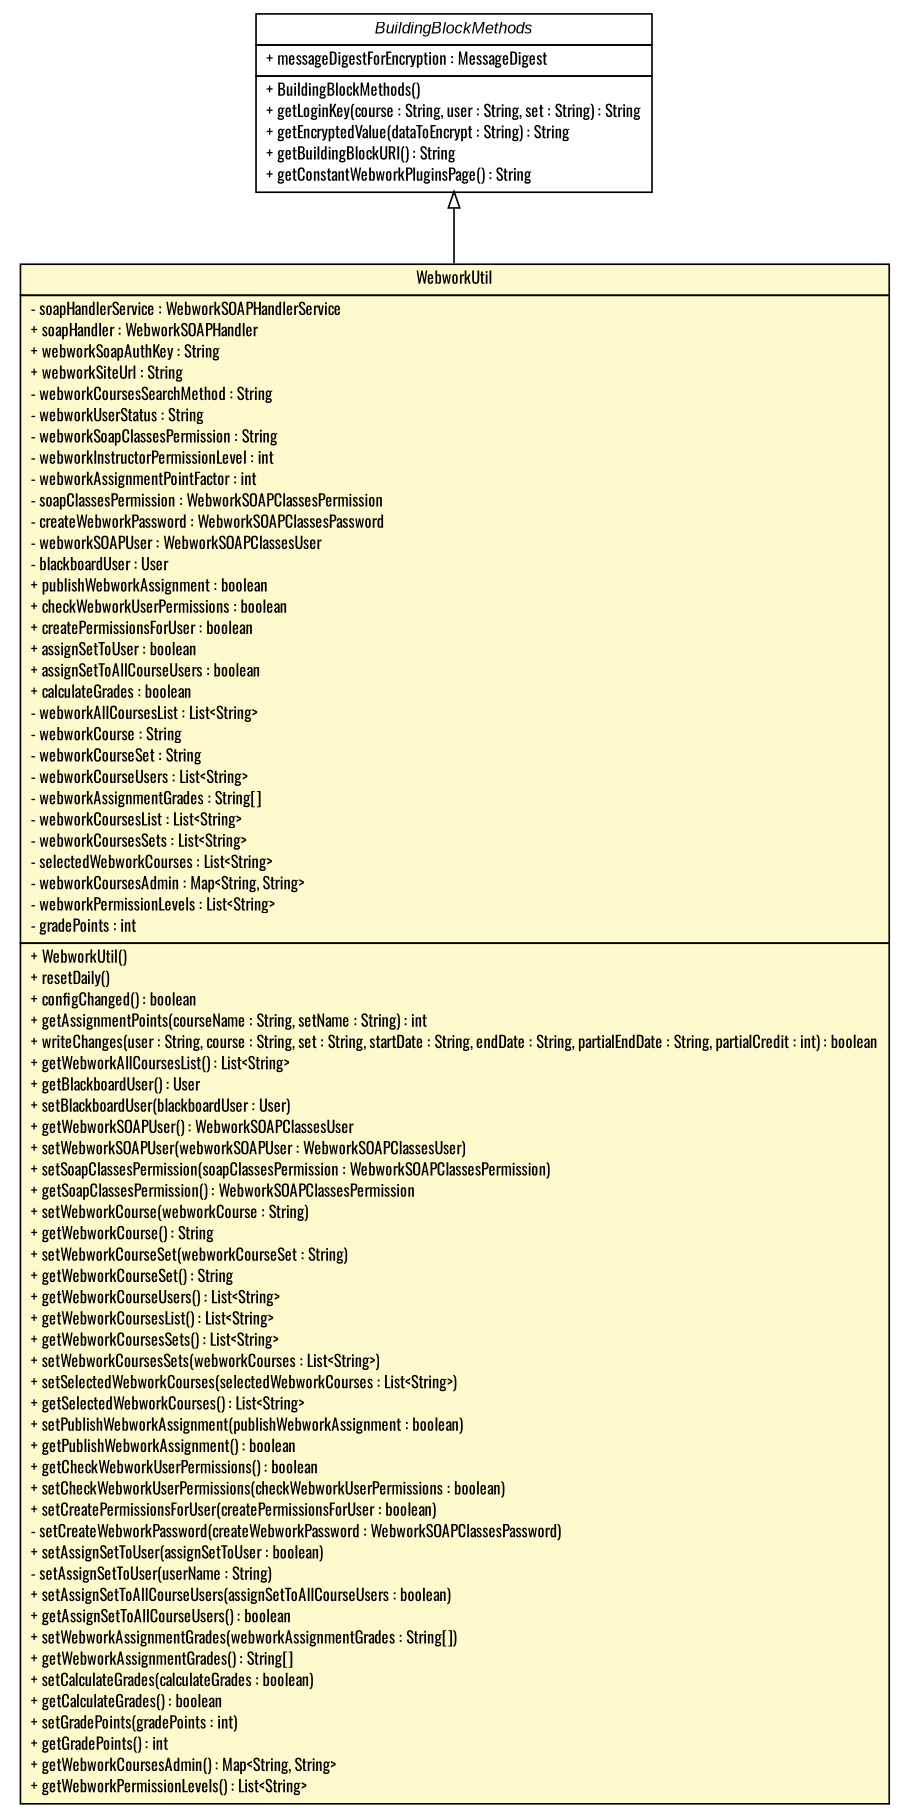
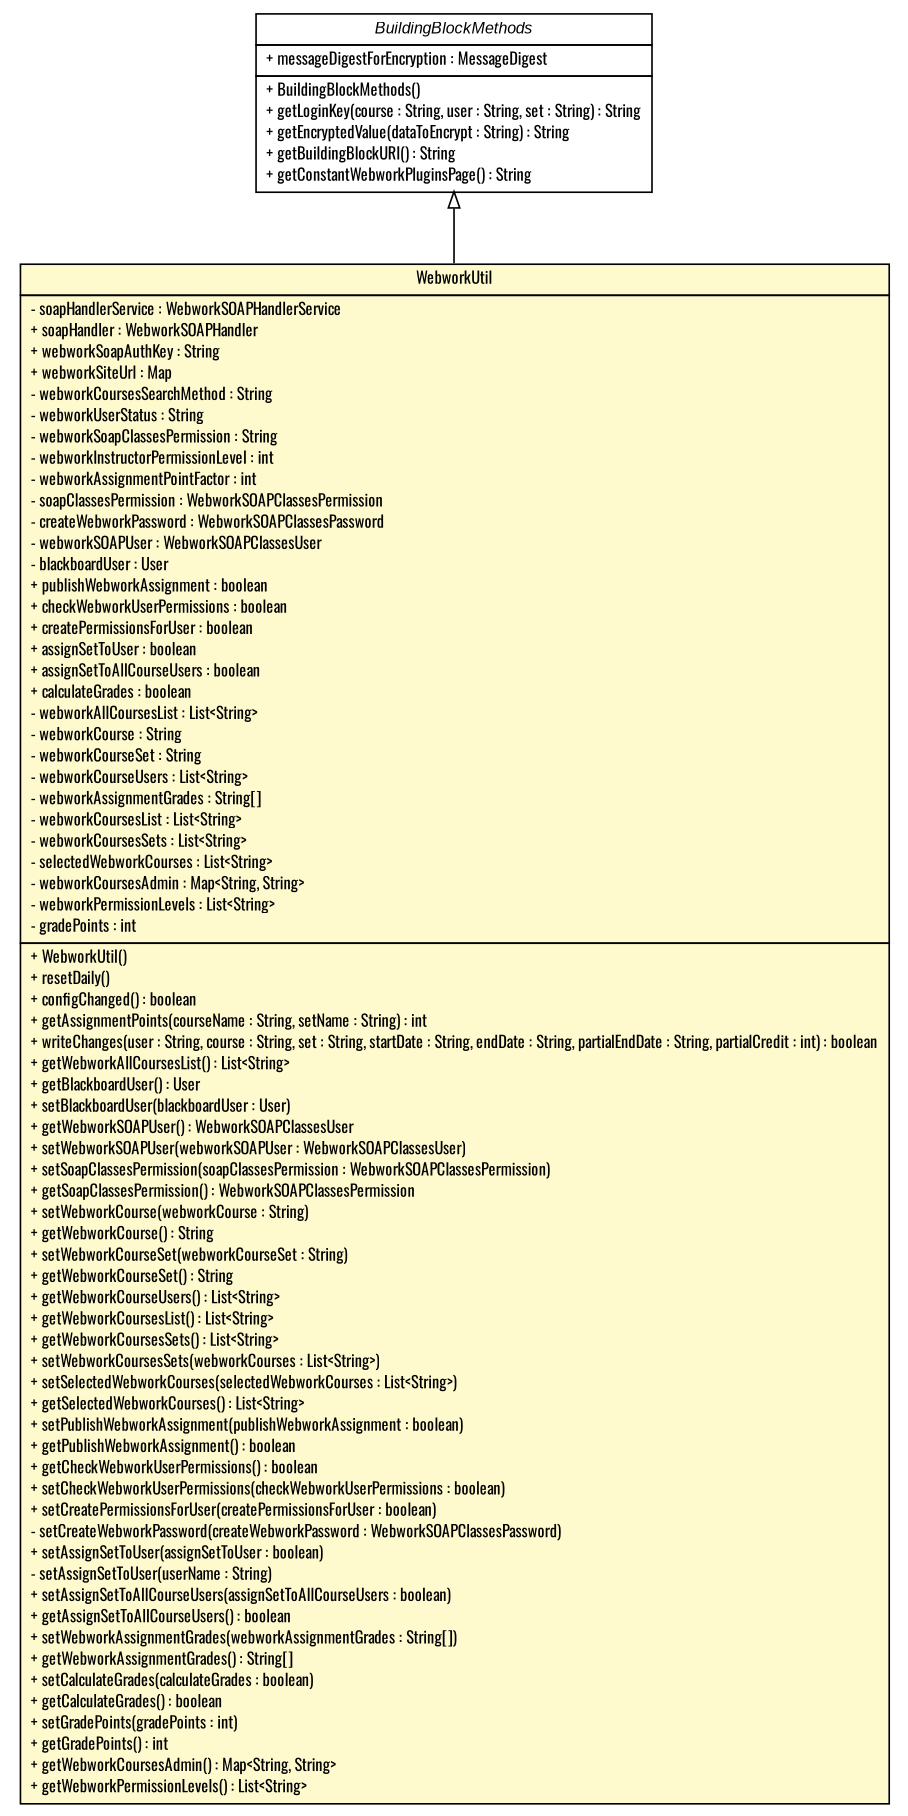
node "WebworkUtil": text "+ webworkSiteUrl : String" -> "+ webworkSiteUrl : Map"
